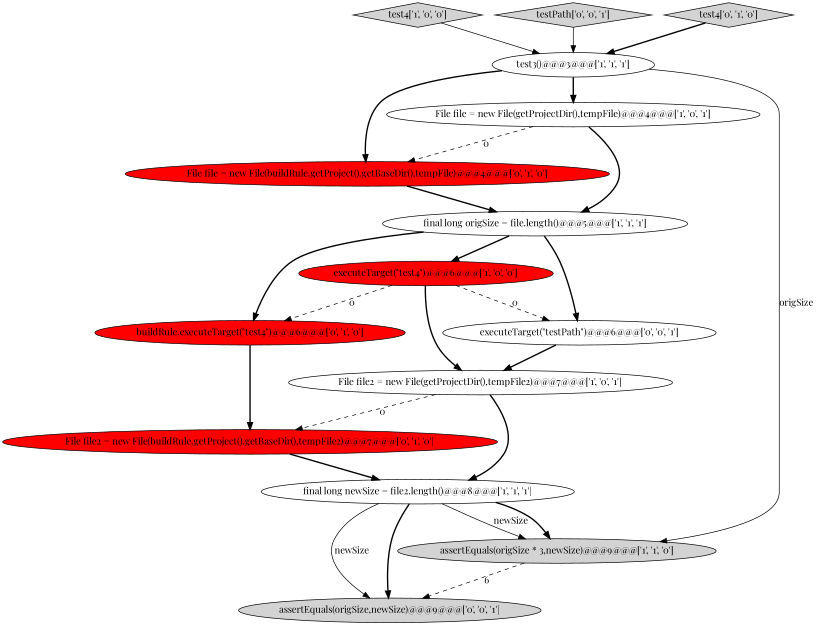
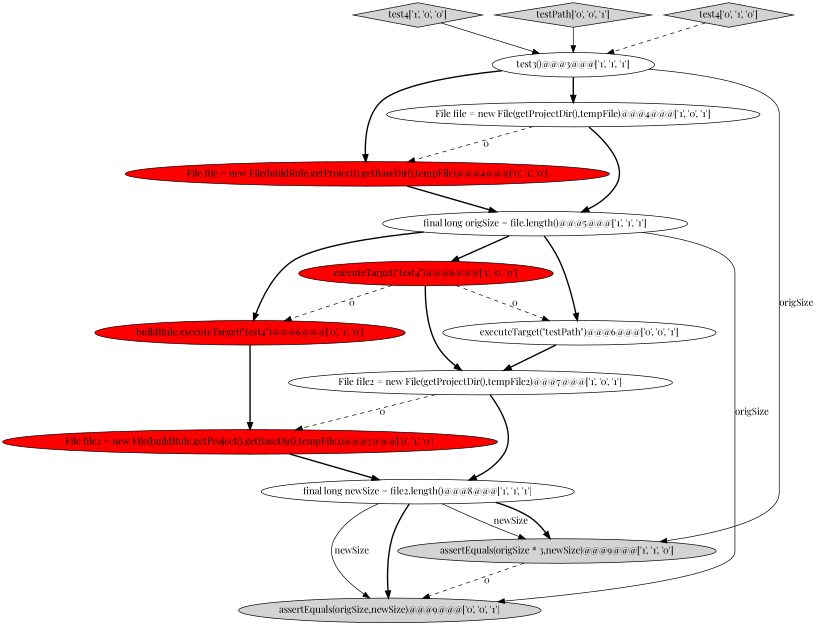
edge "test4['0', '1', '0']" -> "test3()@@@3@@@['1', '1', '1']": style bold -> dashed
edge "final long origSize = file.length()@@@5@@@['1', '1', '1']" -> "assertEquals(origSize,newSize)@@@9@@@['0', '0', '1']": added, label "origSize"
edge "assertEquals(origSize * 3,newSize)@@@9@@@['1', '1', '0']" -> "assertEquals(origSize,newSize)@@@9@@@['0', '0', '1']": label "6" -> "0"
